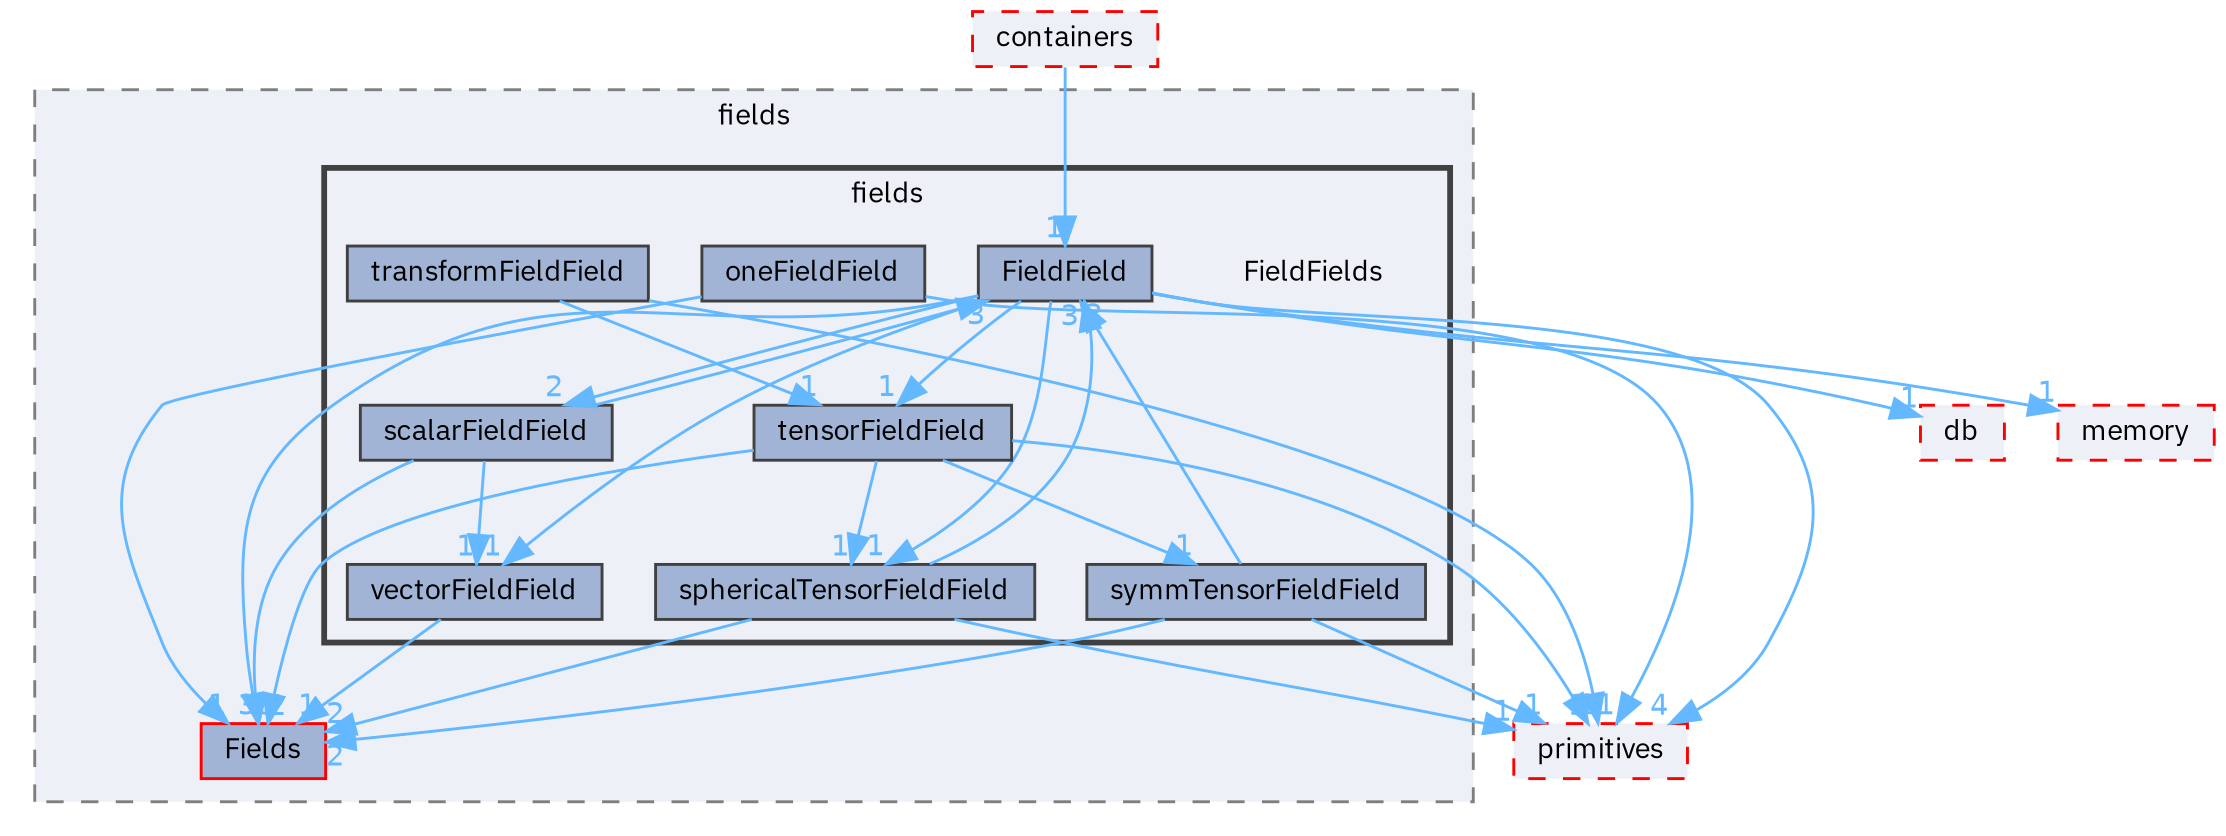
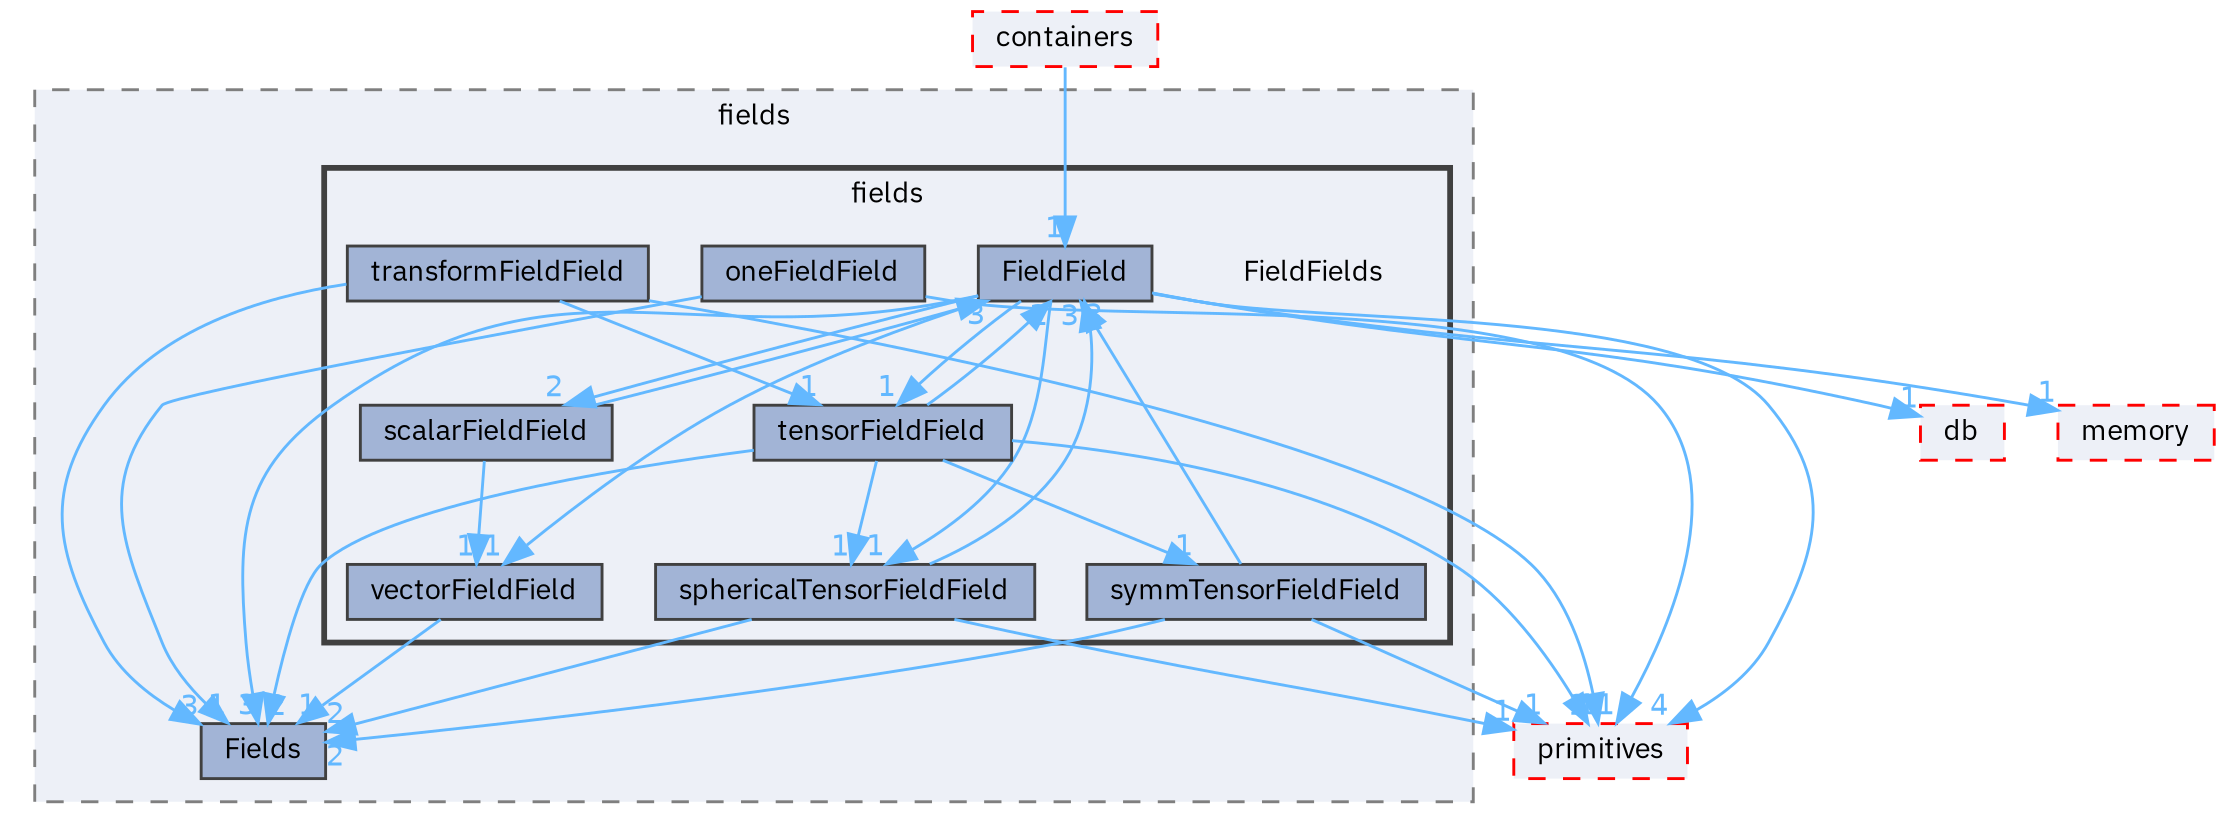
edge "tensorFieldField" -> "FieldField": added
edge "scalarFieldField" -> "Fields": now "transformFieldField" -> "Fields"
node "Fields": color red -> grey25
